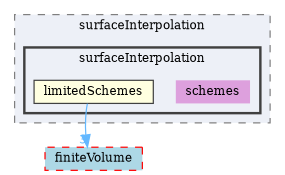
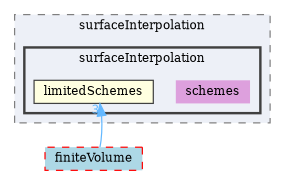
edge "limitedSchemes" -> "finiteVolume": reversed
